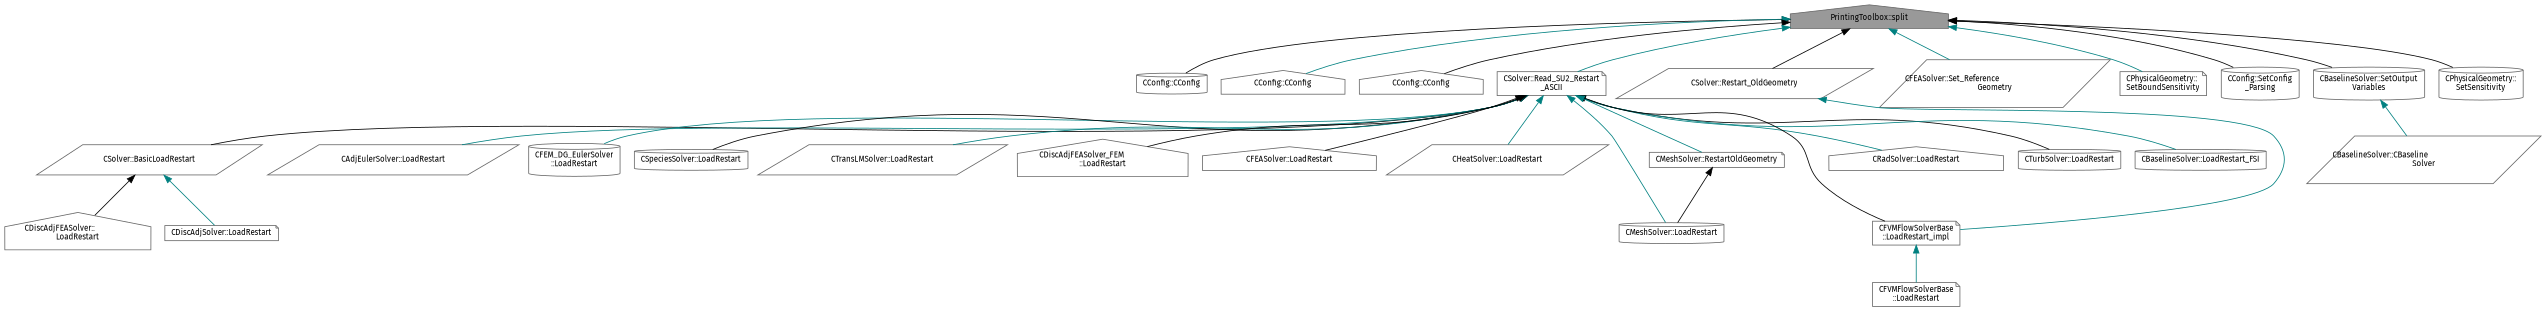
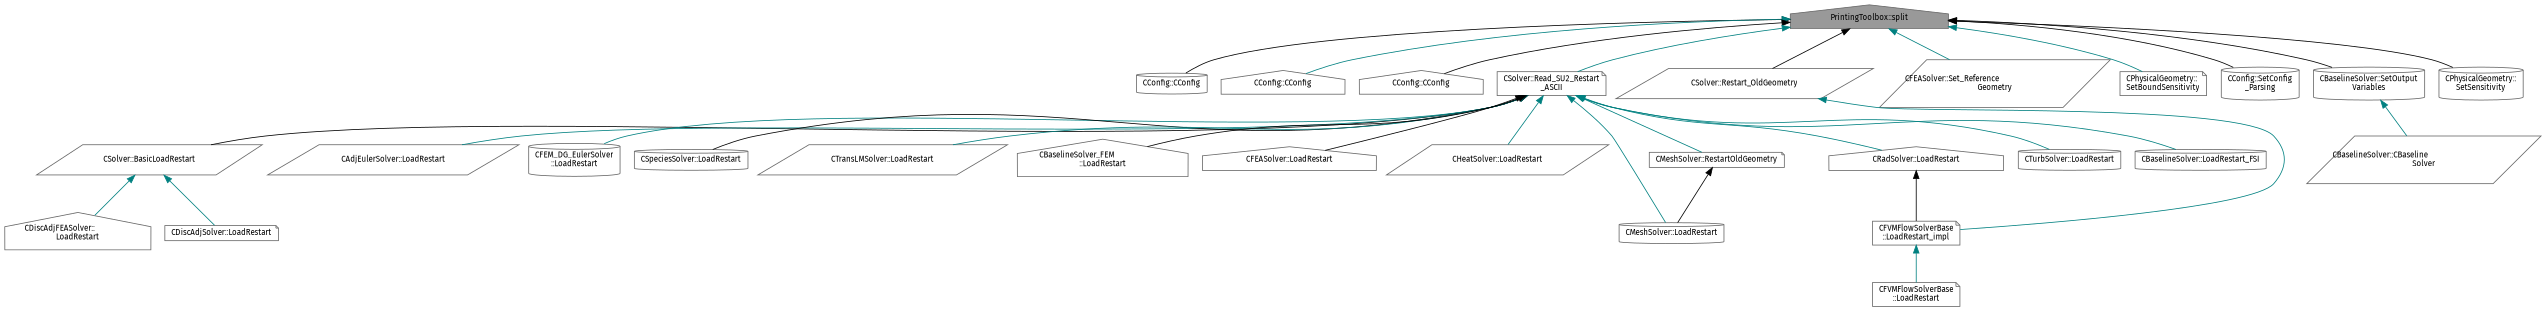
edge "CFVMFlowSolverBase ::LoadRestart_impl" -> "CSolver::Read_SU2_Restart _ASCII": now "CFVMFlowSolverBase ::LoadRestart_impl" -> "CRadSolver::LoadRestart"
edge "CTurbSolver::LoadRestart" -> "CSolver::Read_SU2_Restart _ASCII": color black -> teal
node "CDiscAdjFEASolver_FEM ::LoadRestart": label "CDiscAdjFEASolver_FEM ::LoadRestart" -> "CBaselineSolver_FEM ::LoadRestart"
edge "CDiscAdjFEASolver:: LoadRestart" -> "CSolver::BasicLoadRestart": color black -> teal
